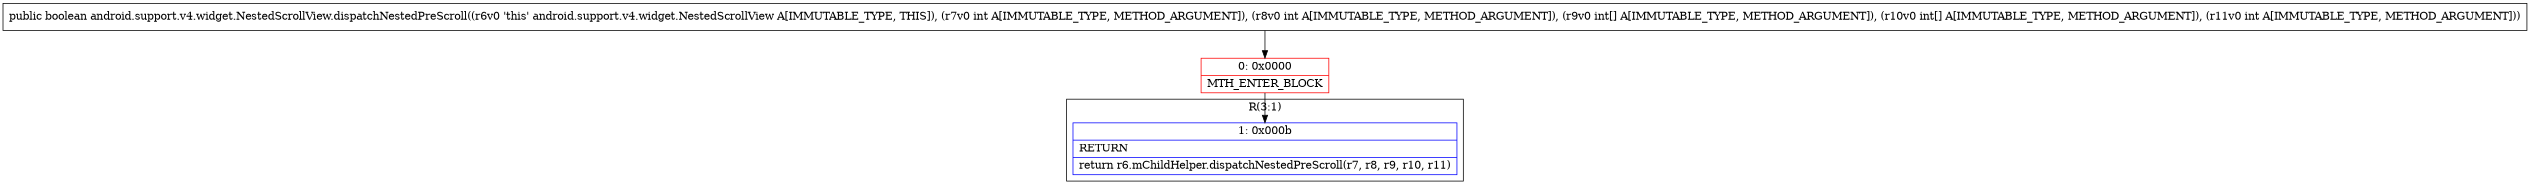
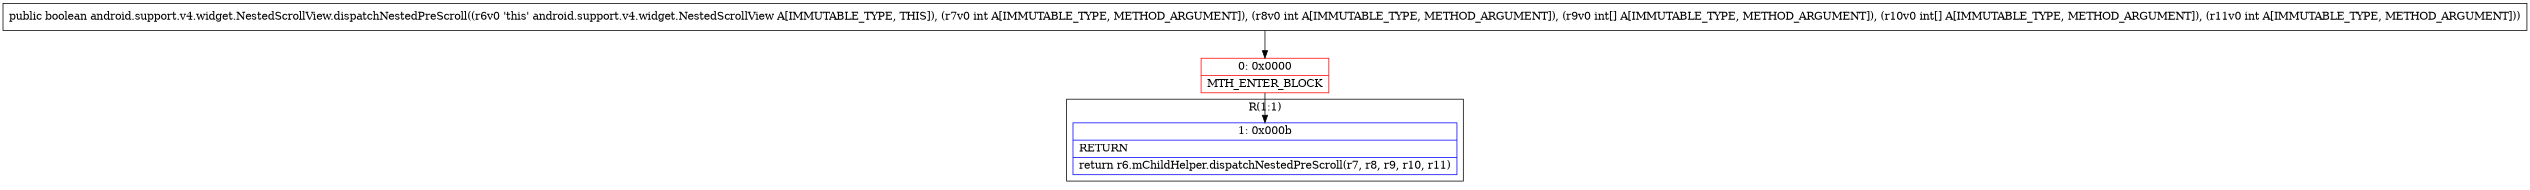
cluster "R(3:1)": label "R(3:1)" -> "R(1:1)"
